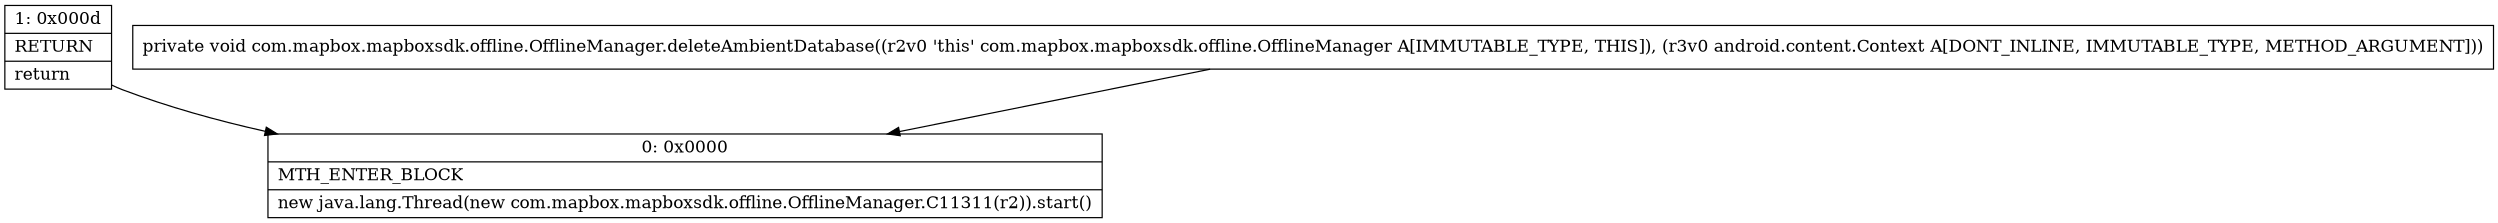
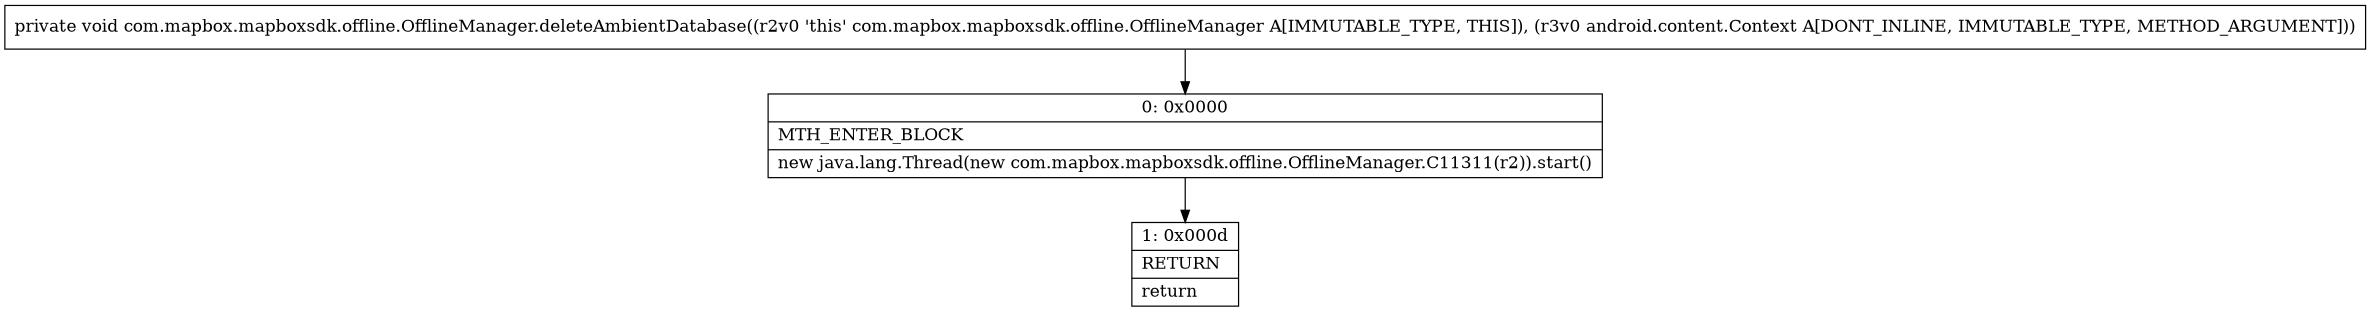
edge "1: 0x000d" -> "0: 0x0000": reversed
